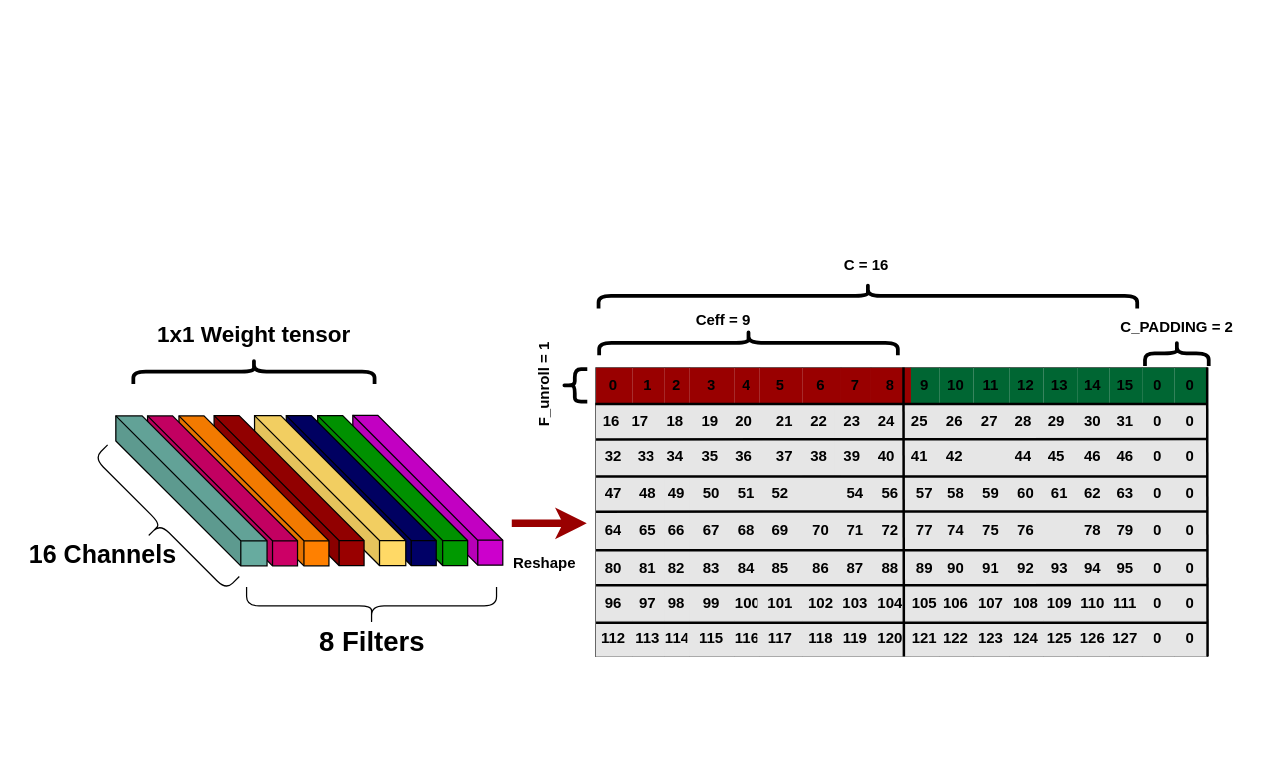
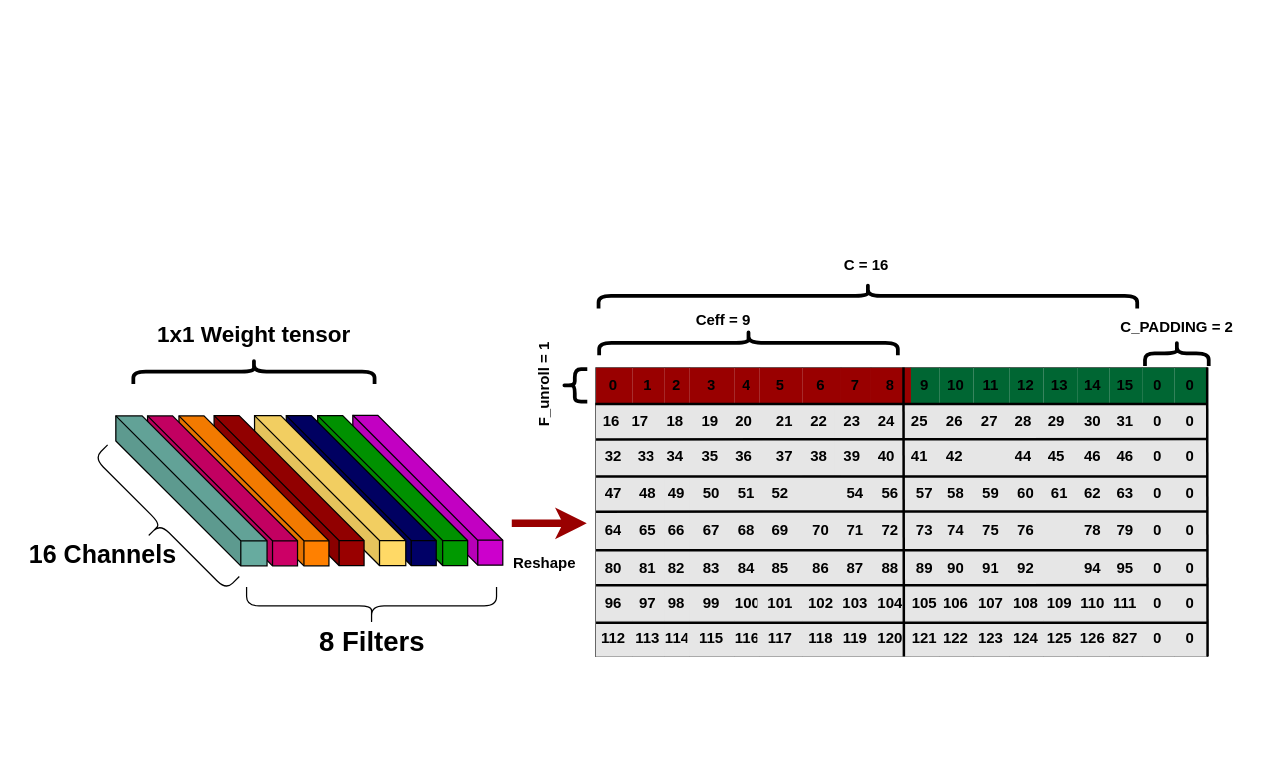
node "77": label "77" -> "73"
node "93": removed
node "127": label "127" -> "827"
